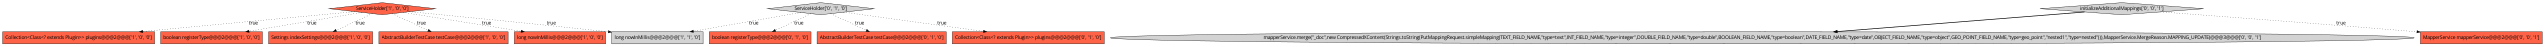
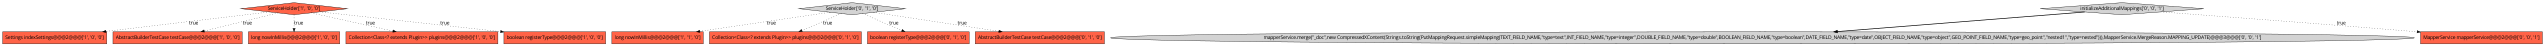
edge "ServiceHolder['1', '0', '0']" -> "long nowInMillis@@@2@@@['1', '1', '0']": removed, label "true"
node "long nowInMillis@@@2@@@['1', '1', '0']": fillcolor lightgray -> tomato
